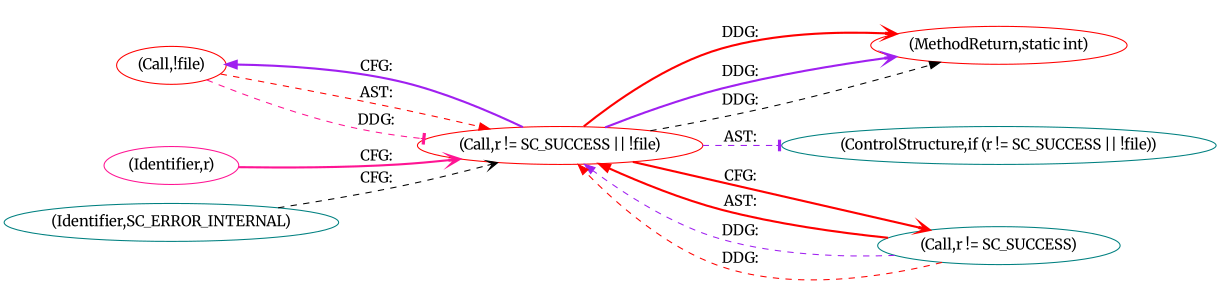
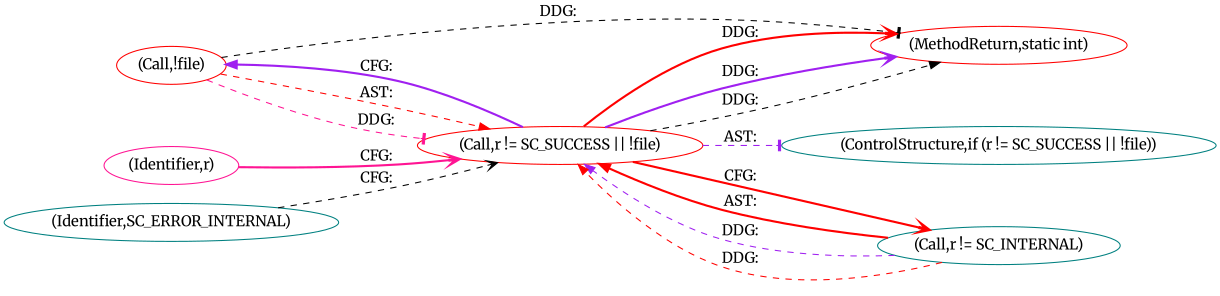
edge "(Call,!file)" -> "(MethodReturn,static int)": added, label "DDG:"
node "(Call,r != SC_SUCCESS)": label "(Call,r != SC_SUCCESS)" -> "(Call,r != SC_INTERNAL)"
